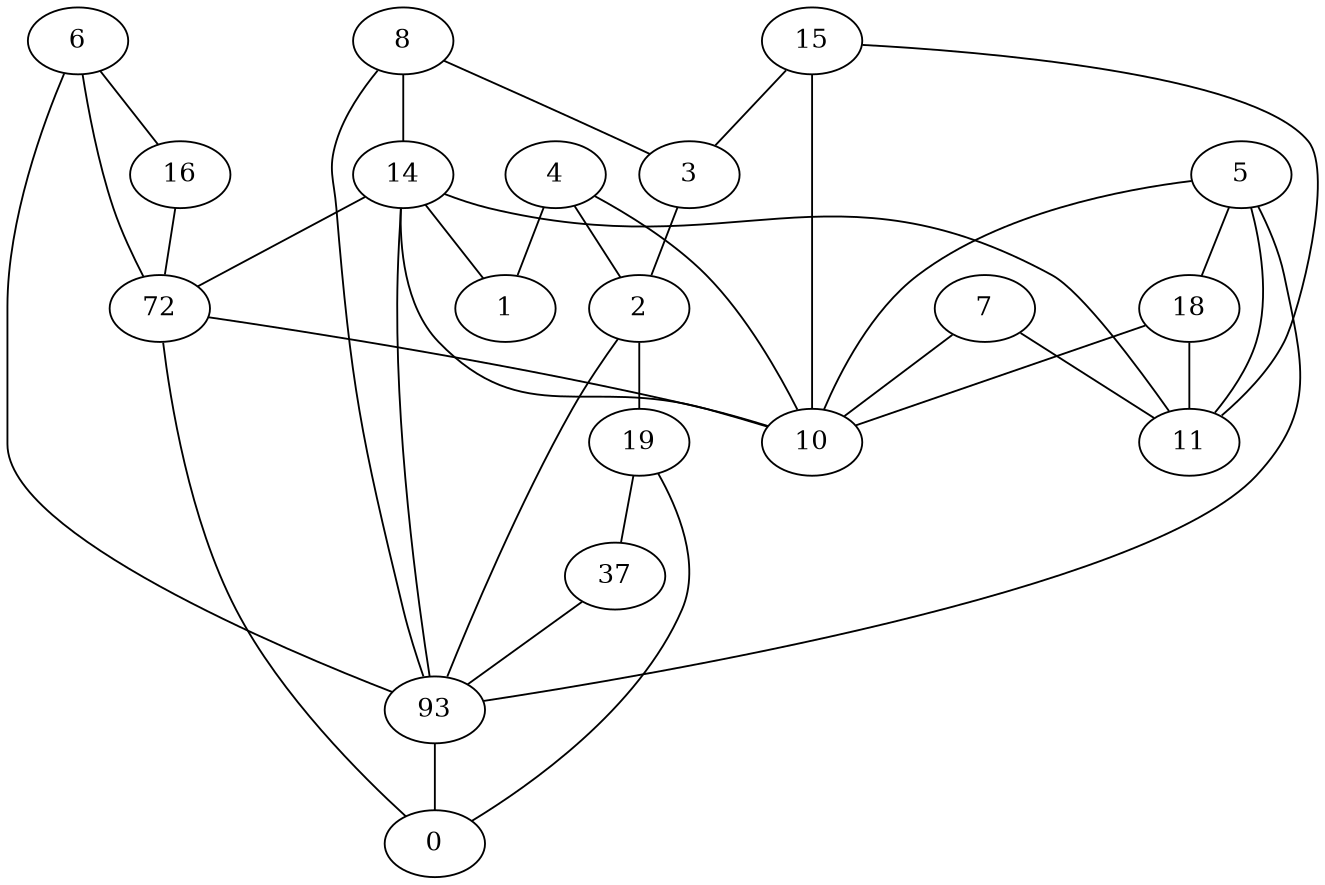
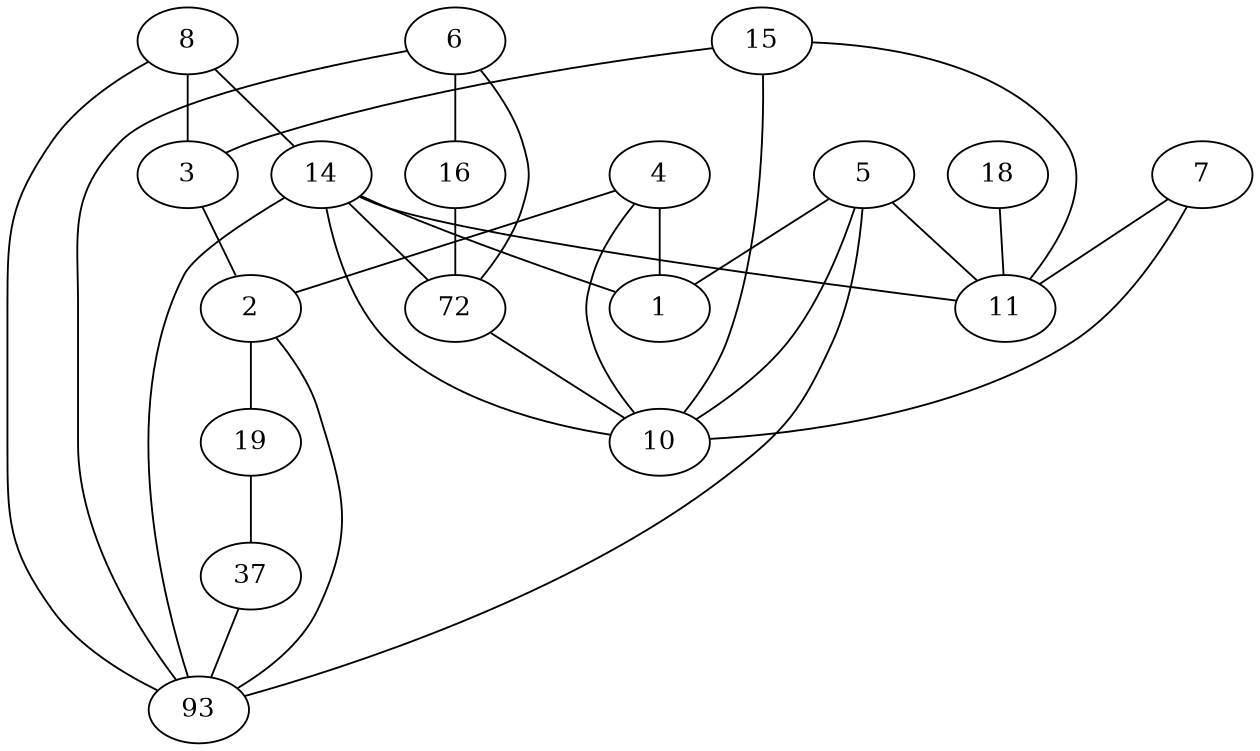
edge "5" -- "18": now "5" -- "1"
edge "18" -- "10": removed
node "0": removed
